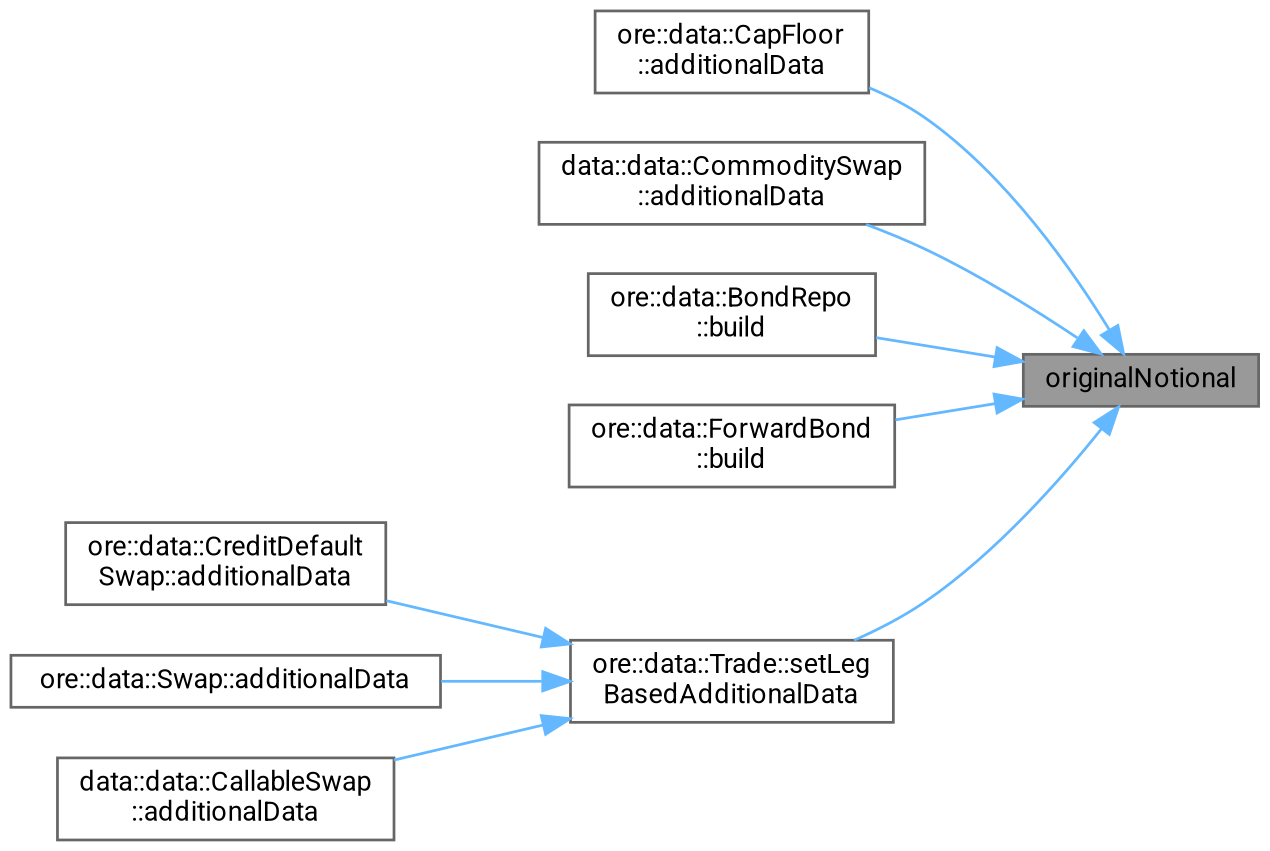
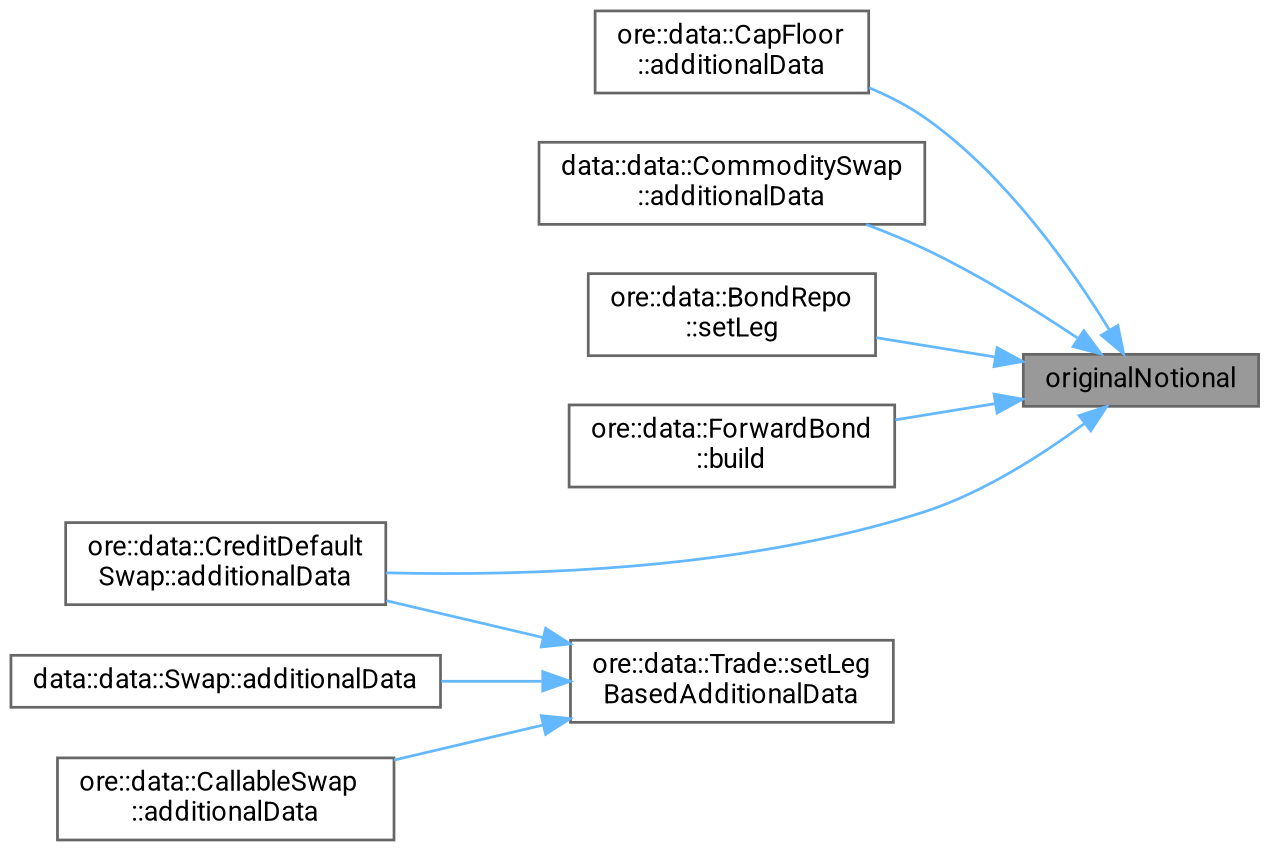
node "ore::data::BondRepo ::build": label "ore::data::BondRepo ::build" -> "ore::data::BondRepo ::setLeg"
edge "ore::data::Trade::setLeg BasedAdditionalData" -> "originalNotional": now "ore::data::CreditDefault Swap::additionalData" -> "originalNotional"
node "ore::data::Swap::additionalData": label "ore::data::Swap::additionalData" -> "data::data::Swap::additionalData"
node "data::data::CallableSwap ::additionalData": label "data::data::CallableSwap ::additionalData" -> "ore::data::CallableSwap ::additionalData"
